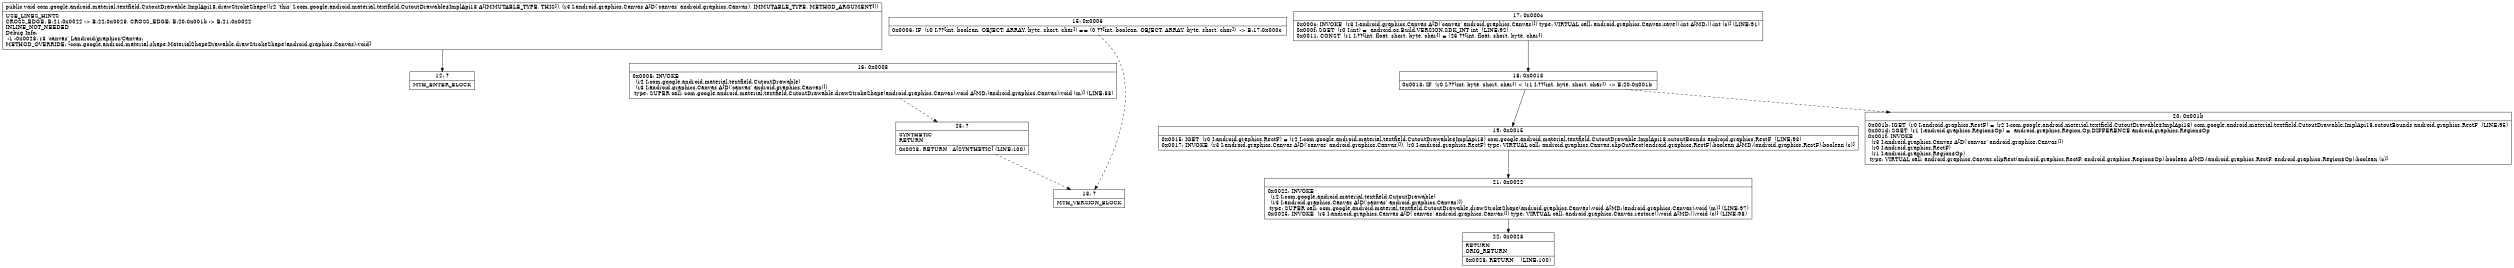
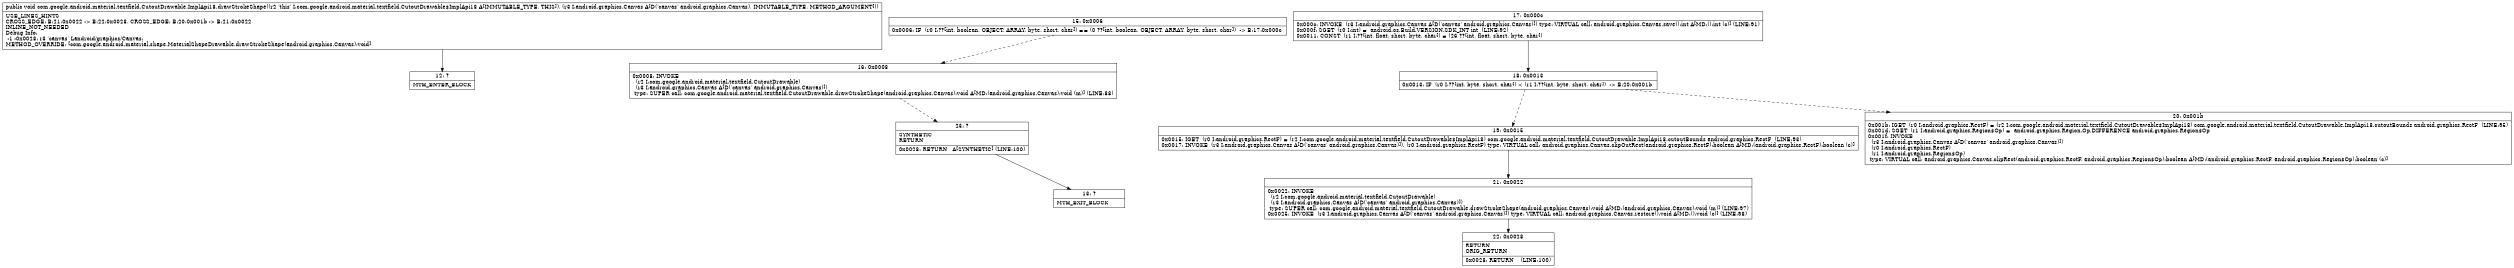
edge "18: 0x0013" -> "19: 0x0015": style solid -> dashed
edge "15: 0x0006" -> "13: ?": now "15: 0x0006" -> "16: 0x0008"
edge "23: ?" -> "13: ?": style dashed -> solid
node "13: ?": text "MTH_VERSION_BLOCK" -> "MTH_EXIT_BLOCK"
